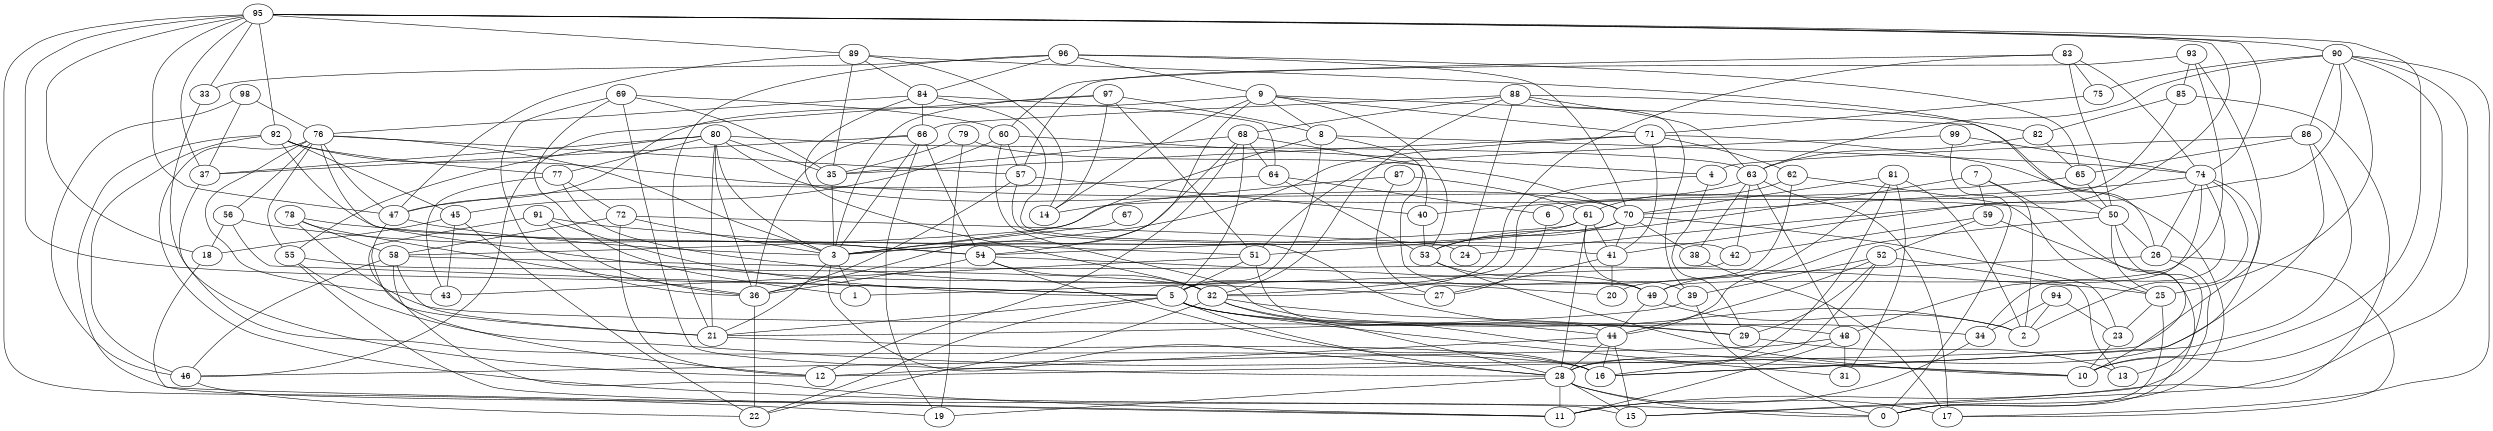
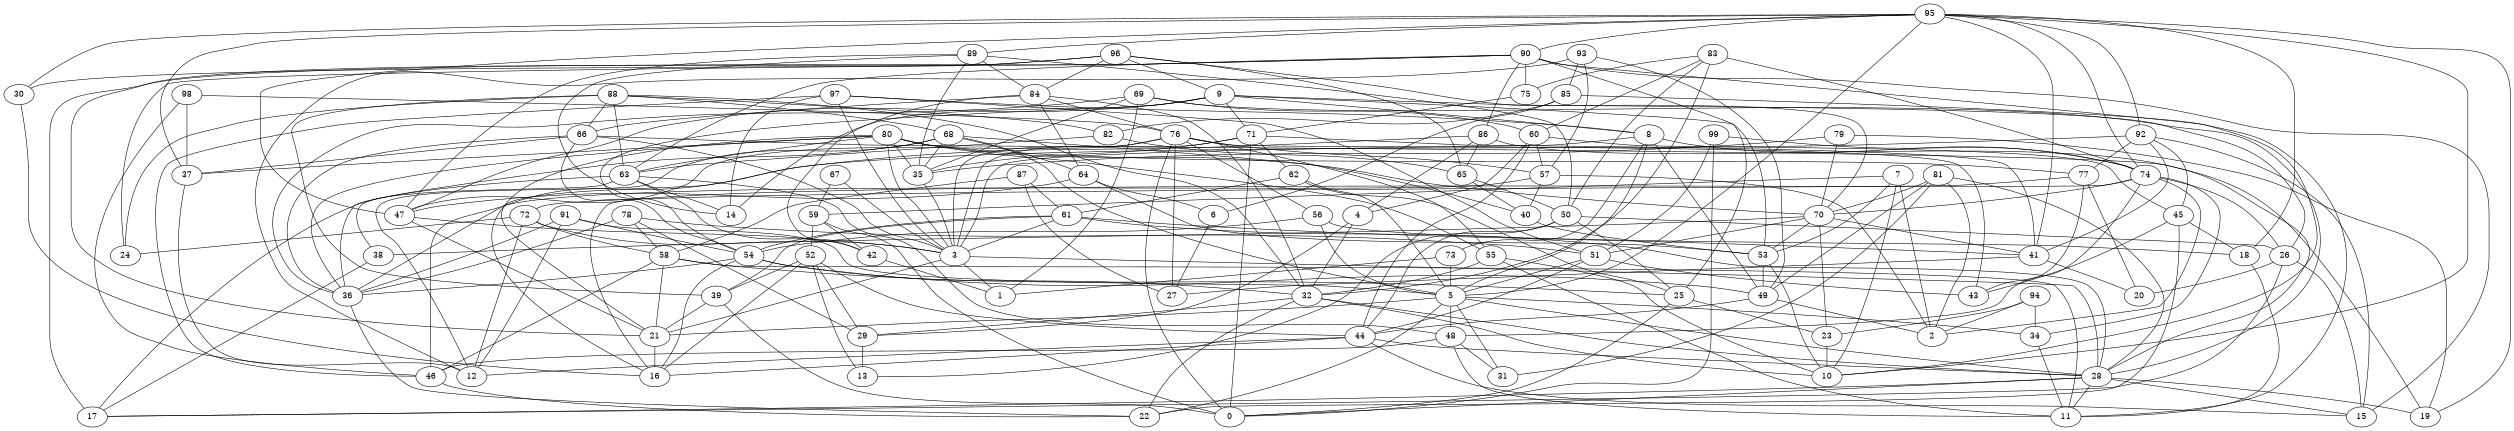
node "33": label "33" -> "30"
edge "67" -- "59": added
edge "92" -- "50": removed
node "73": added
